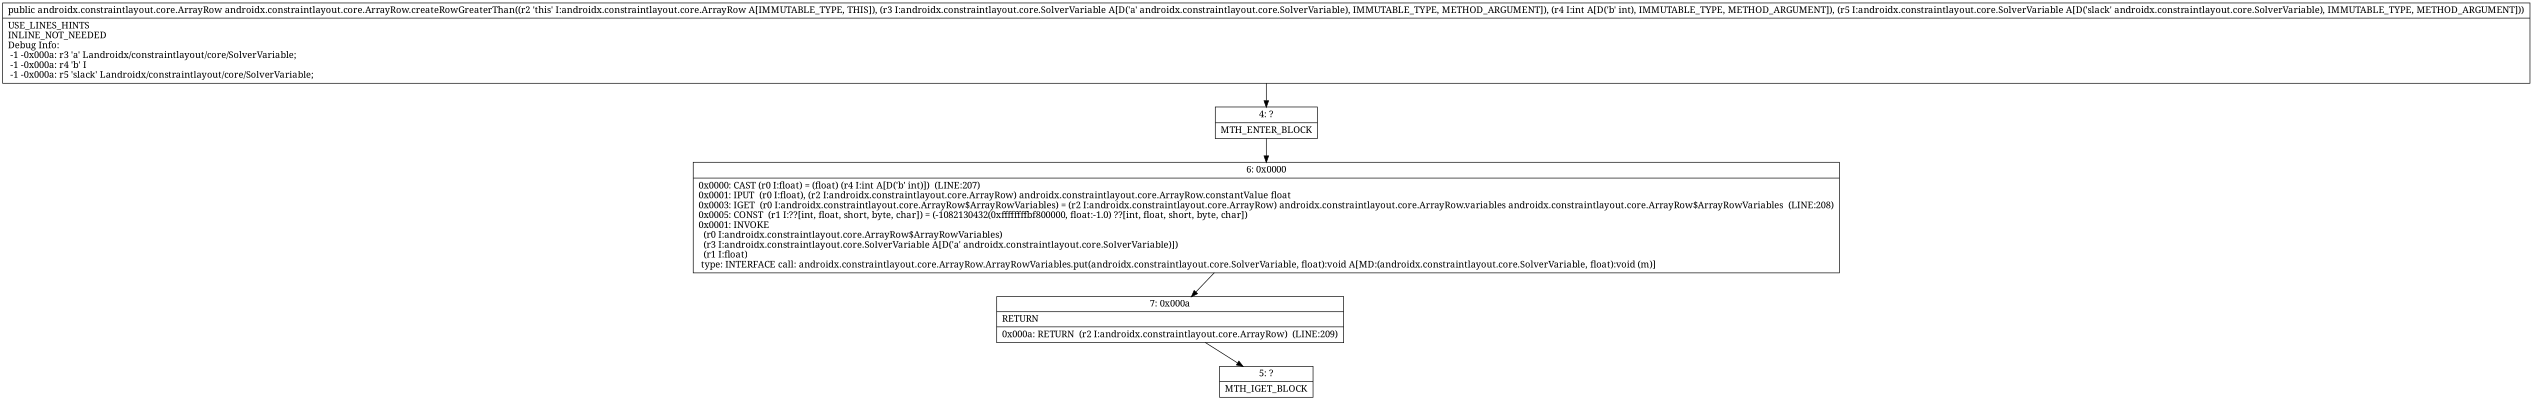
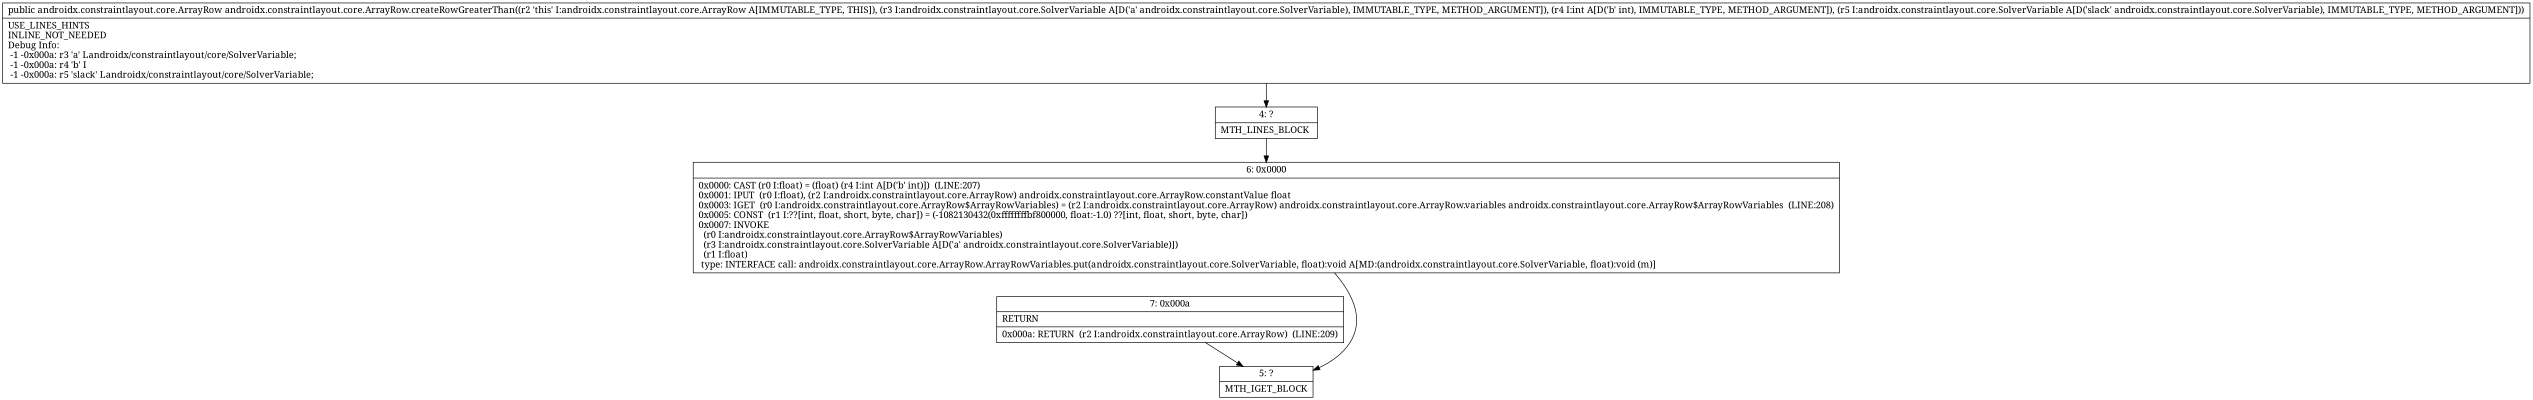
node "4: ?": text "MTH_ENTER_BLOCK" -> "MTH_LINES_BLOCK"
node "6: 0x0000": text "0x0001: INVOKE" -> "0x0007: INVOKE"
edge "6: 0x0000" -> "7: 0x000a": now "6: 0x0000" -> "5: ?"
